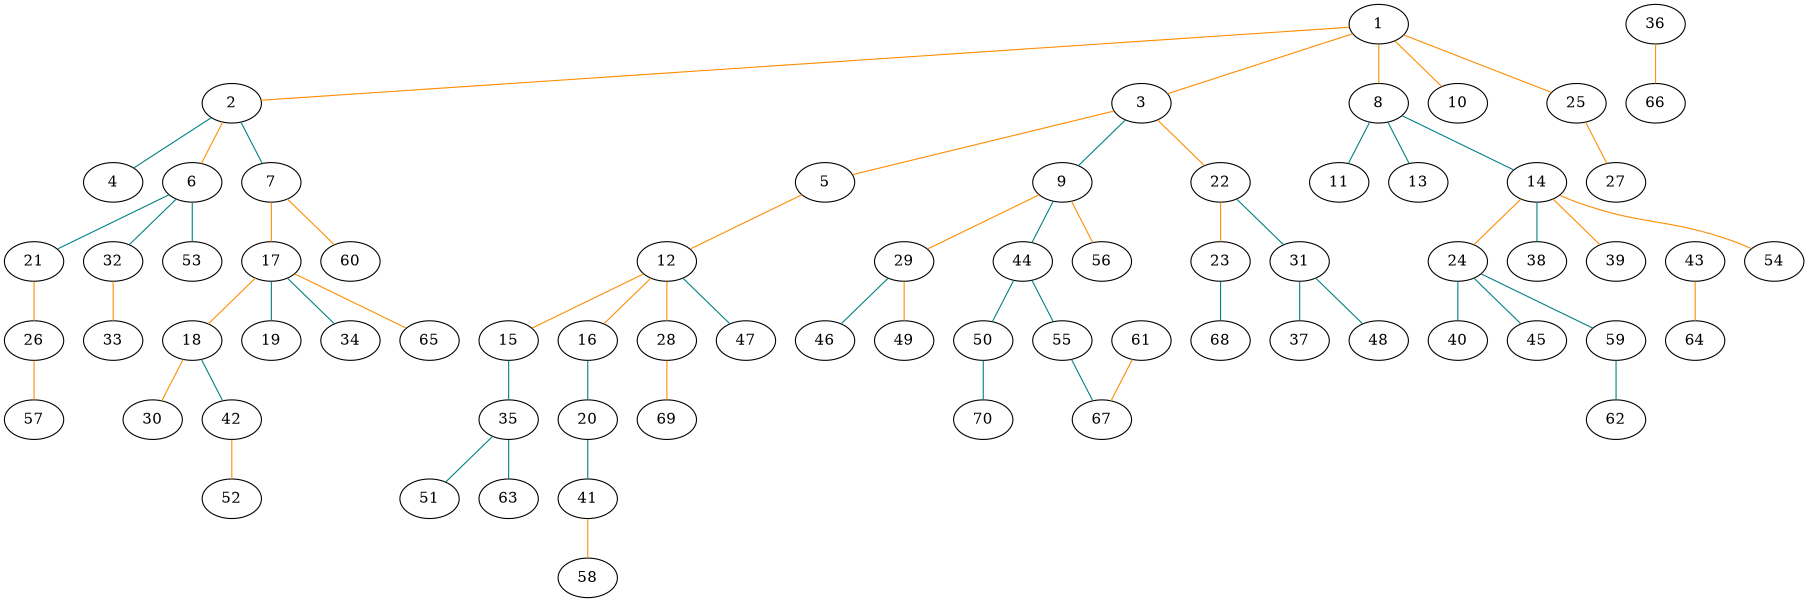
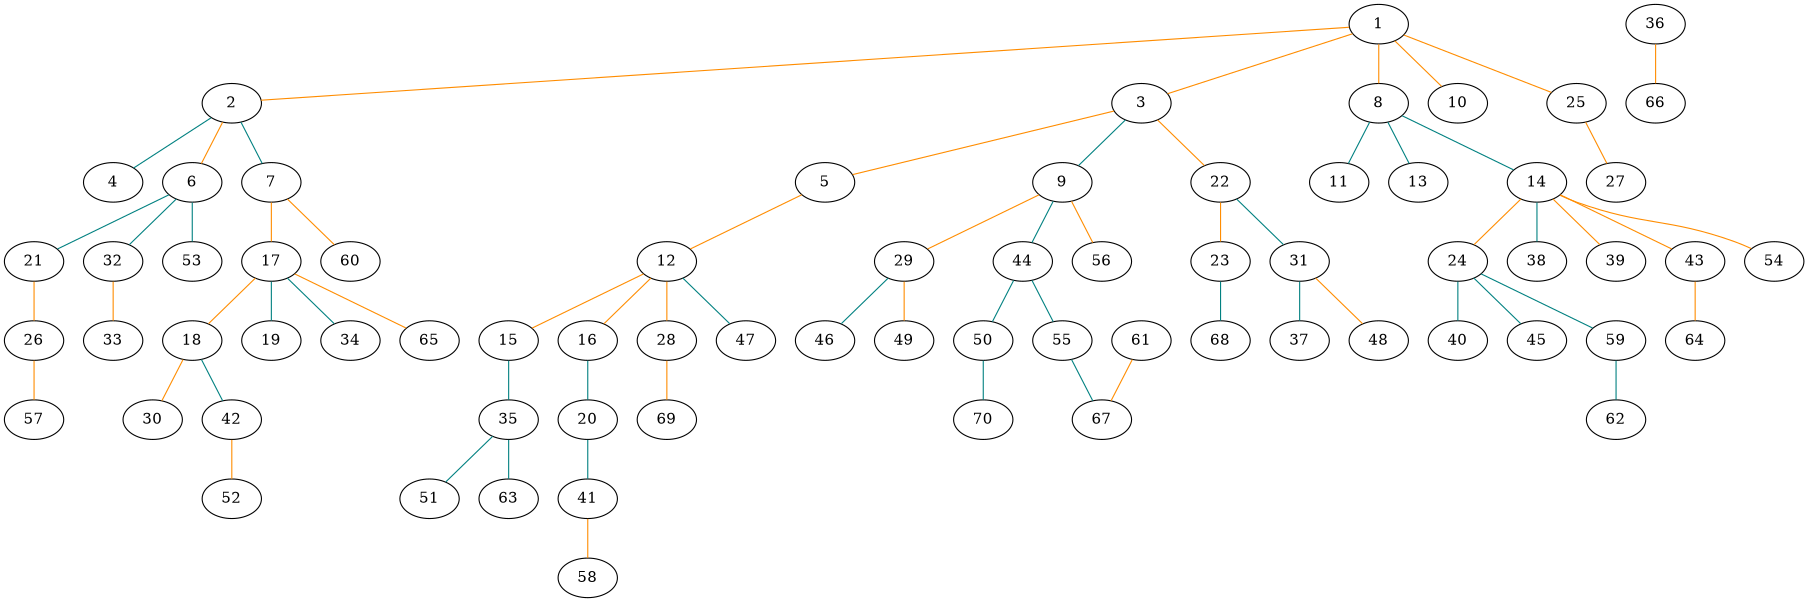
edge "14" -- "43": added
edge "31" -- "48": color teal -> darkorange
